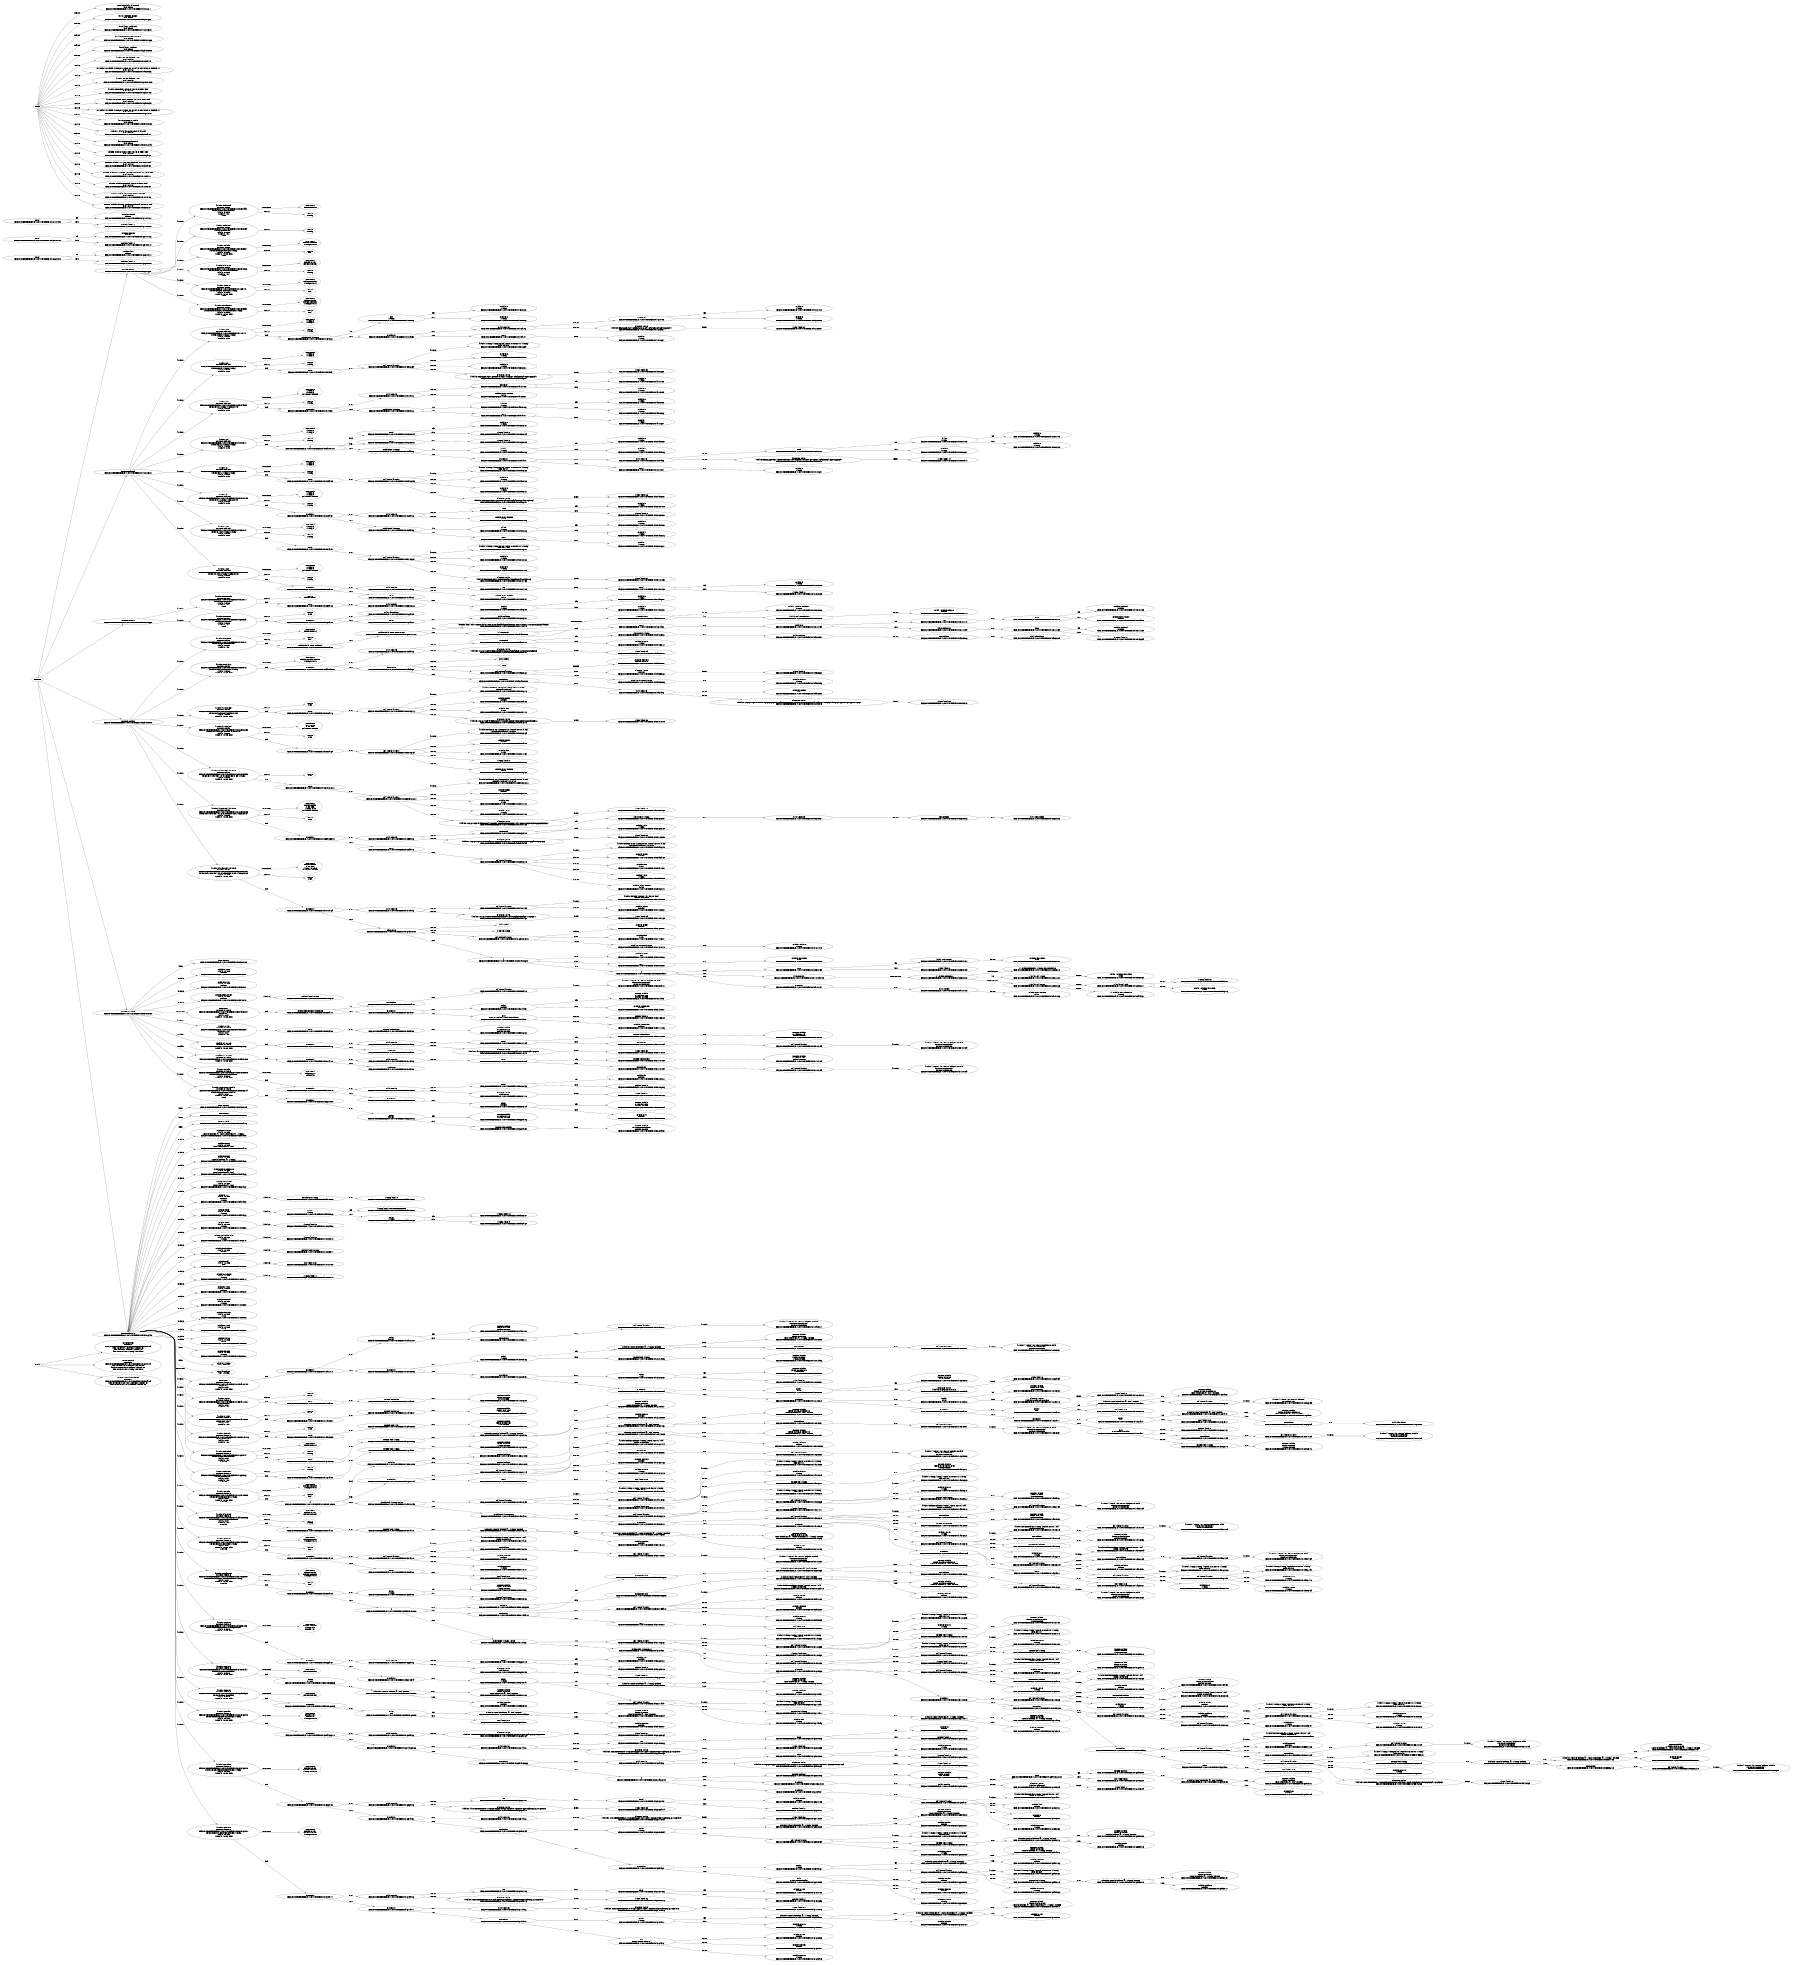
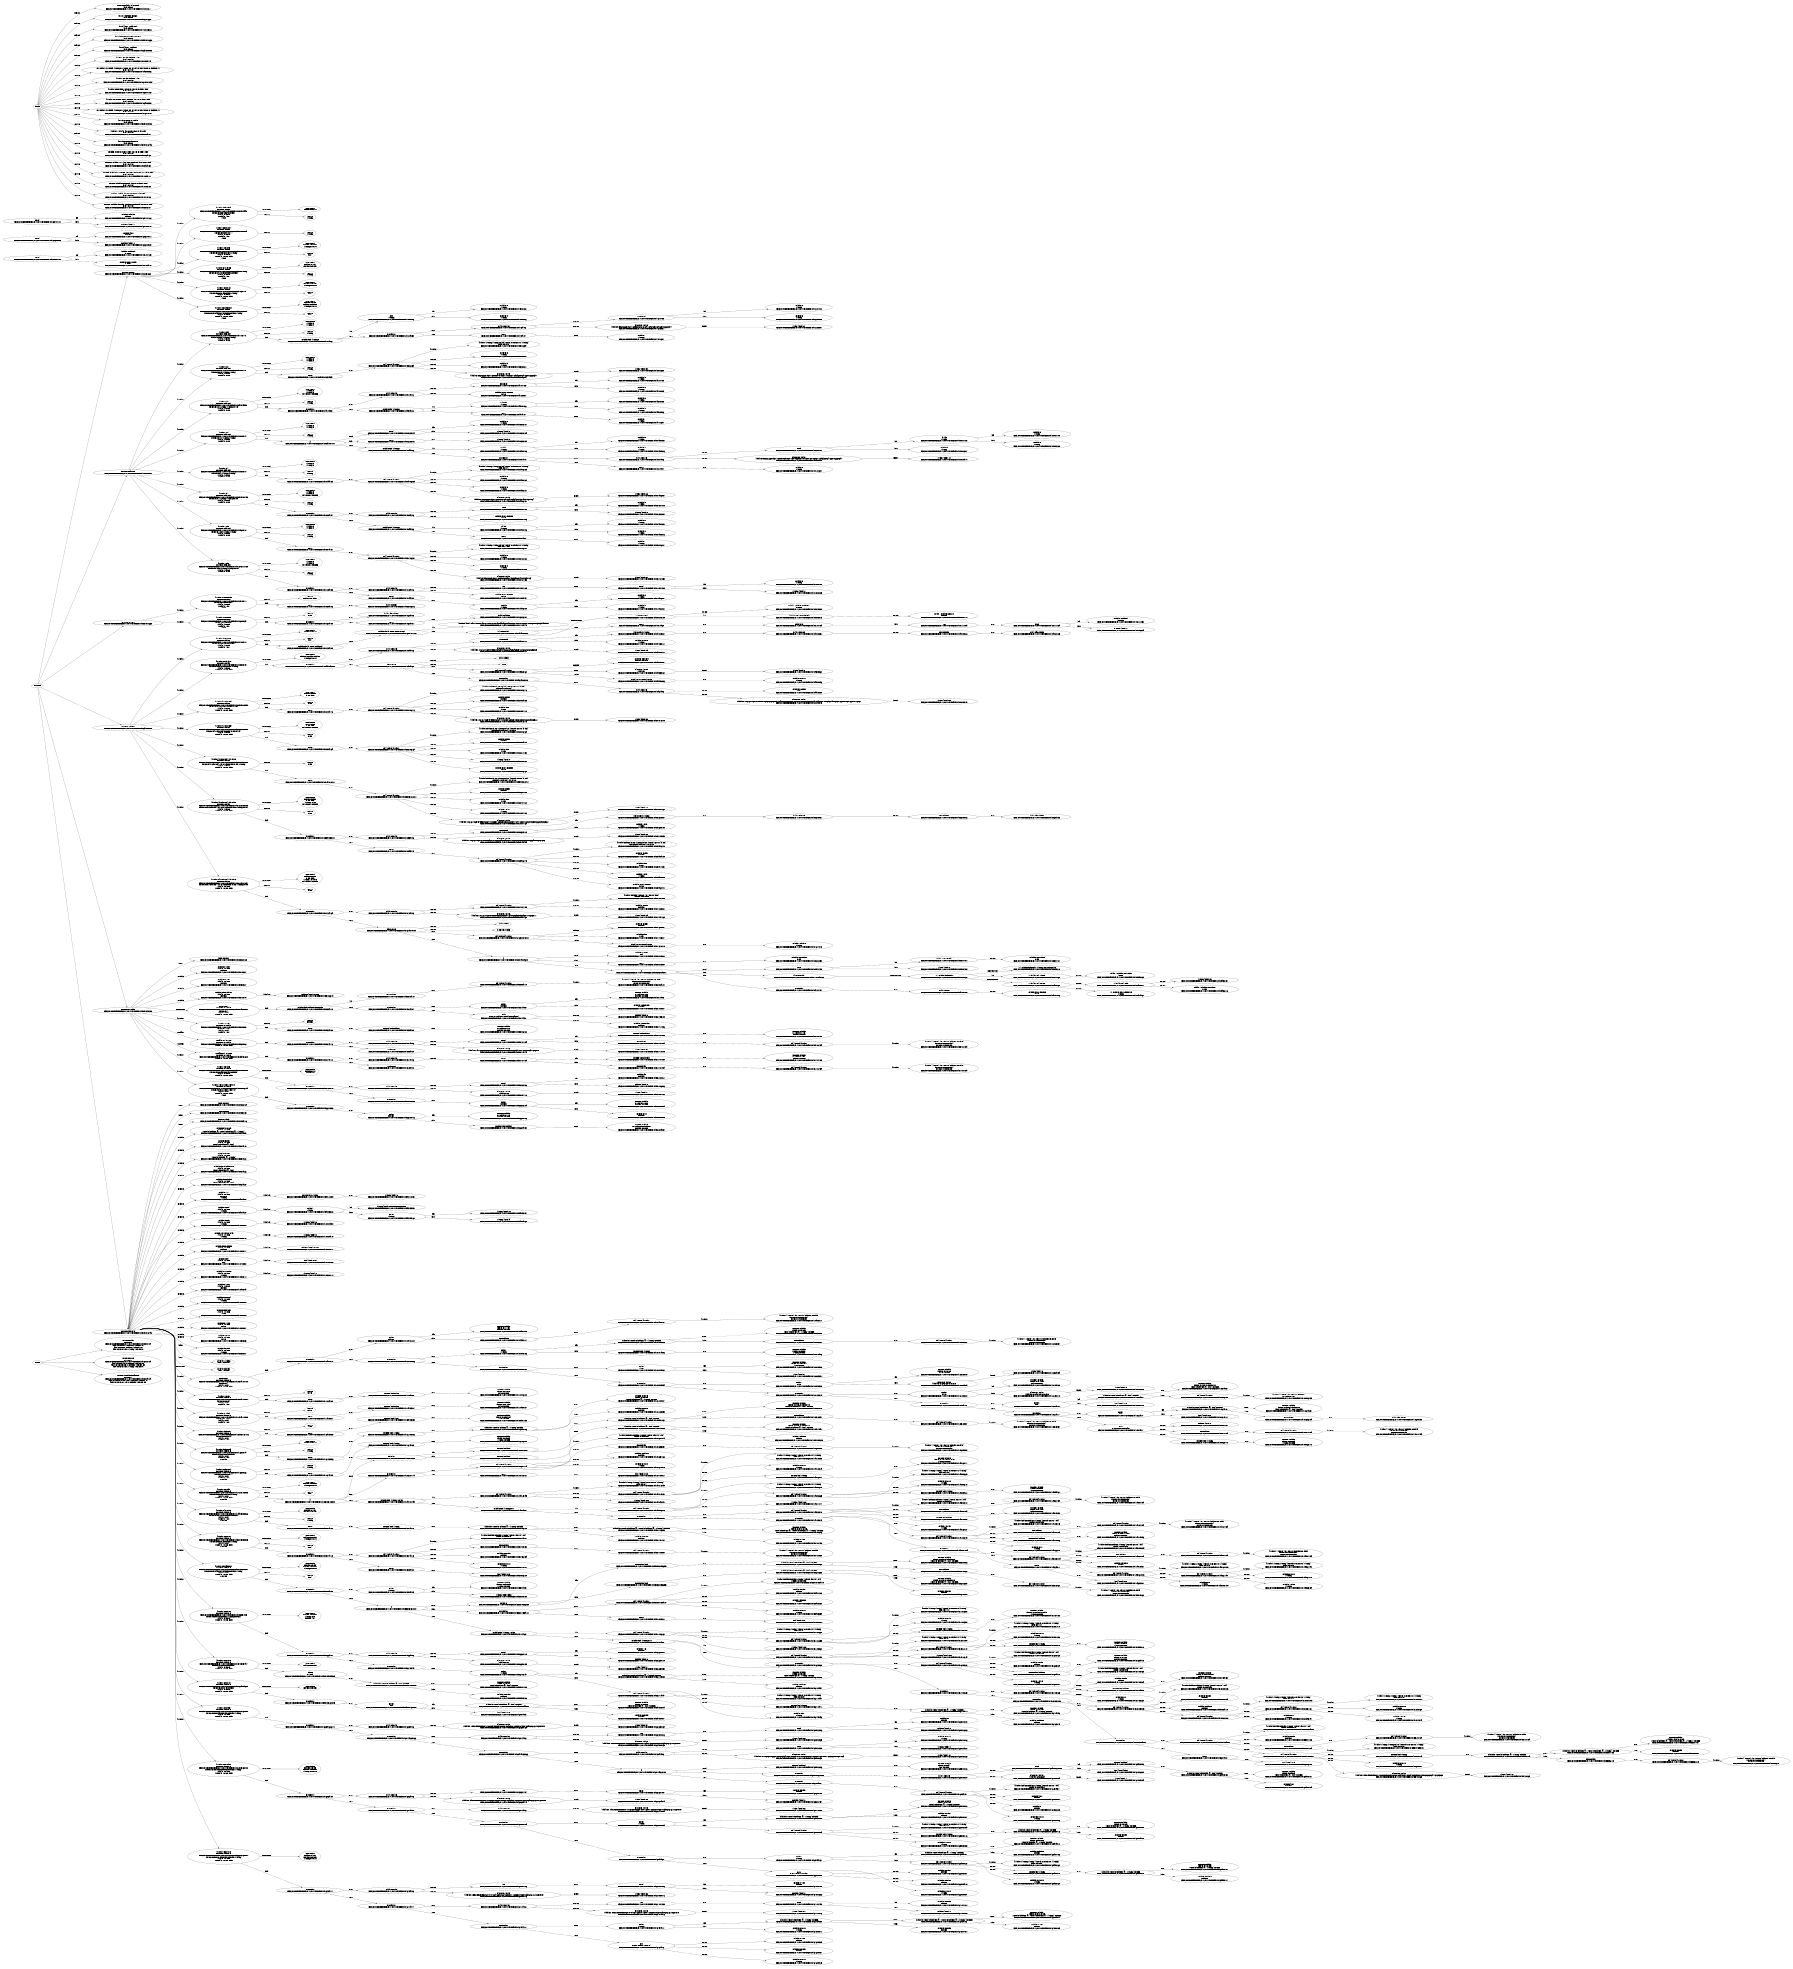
node "returns address logical": label "returns address logical" -> "returns address payable"
node "not tests/contract_testcases/evm/comment_tests.sol:184:17-40": removed
node "isExcludedFromF tests/contract_testcases/evm/comment_tests.sol:184:44-59": label "isExcludedFromF tests/contract_testcases/evm/comment_tests.sol:184:44-59" -> "not tests/contract_testcases/evm/comment_tests.sol:184:44-59"
node "parameters address target bytes data": added
node "returns address": added
node "parameters address from address to uint256 amount": removed
node "not tests/contract_testcases/evm/comment_tests.sol:674:17-38": added
